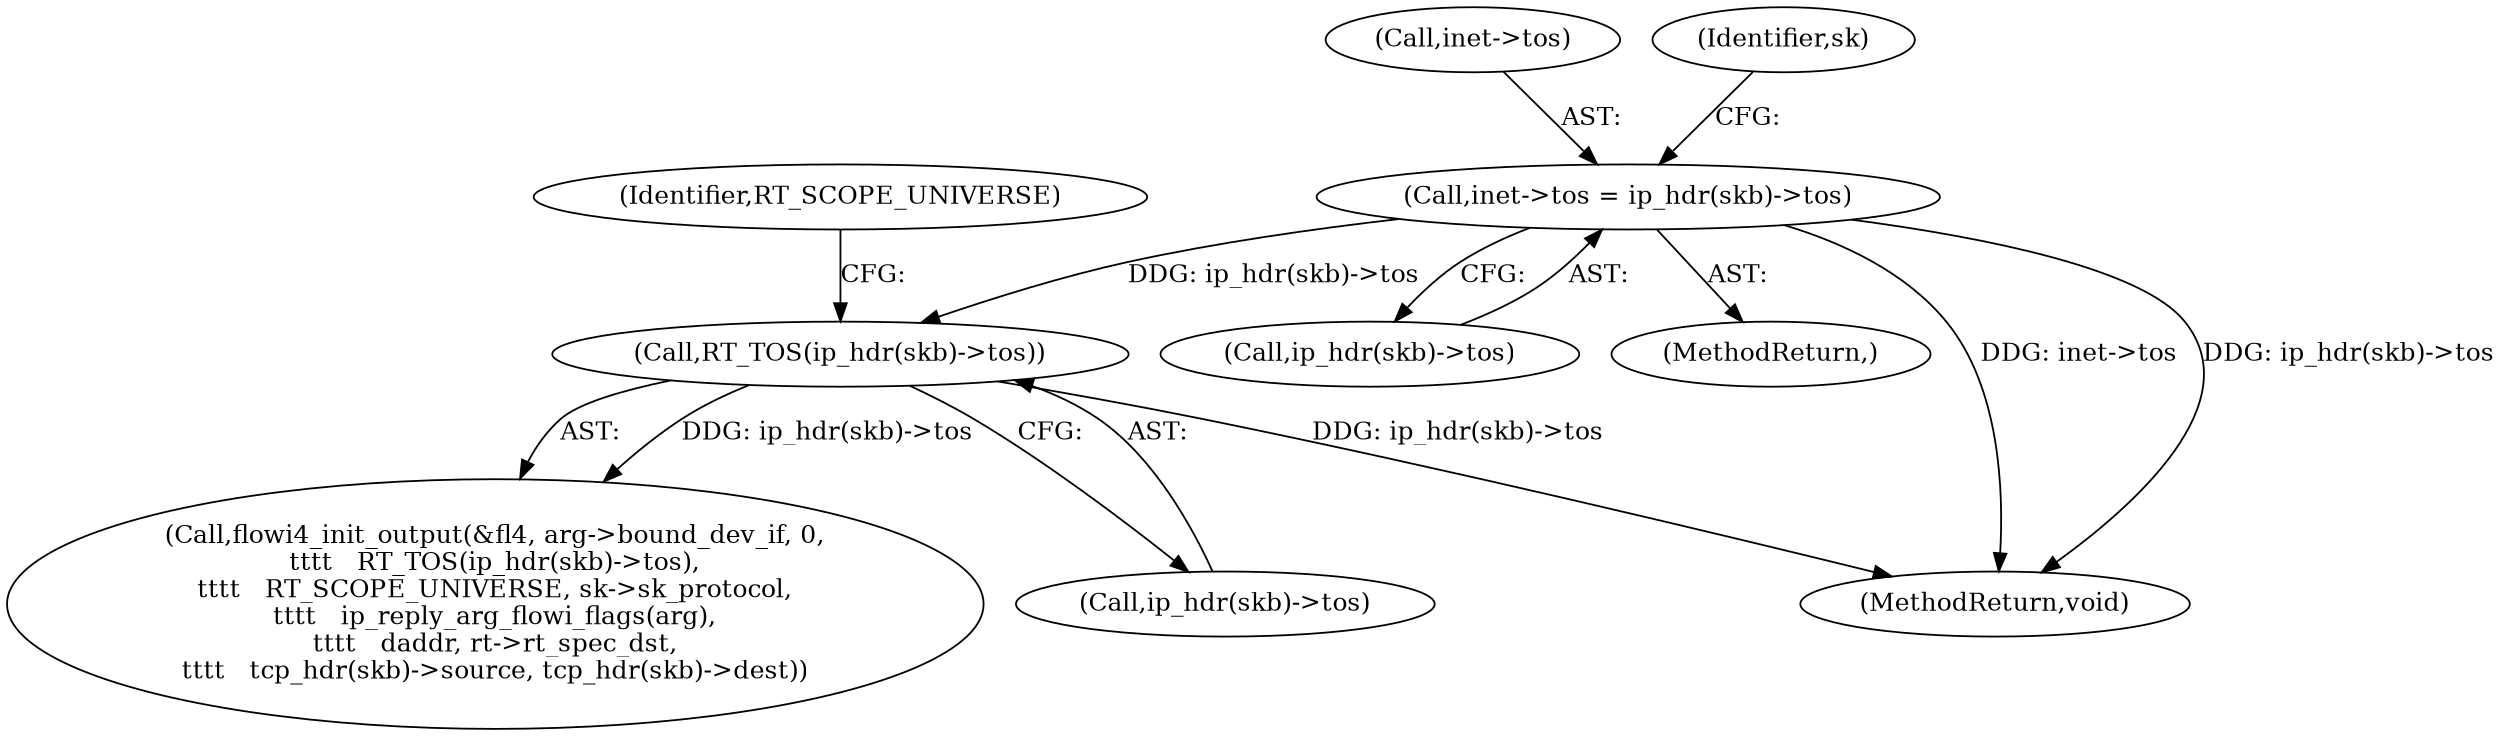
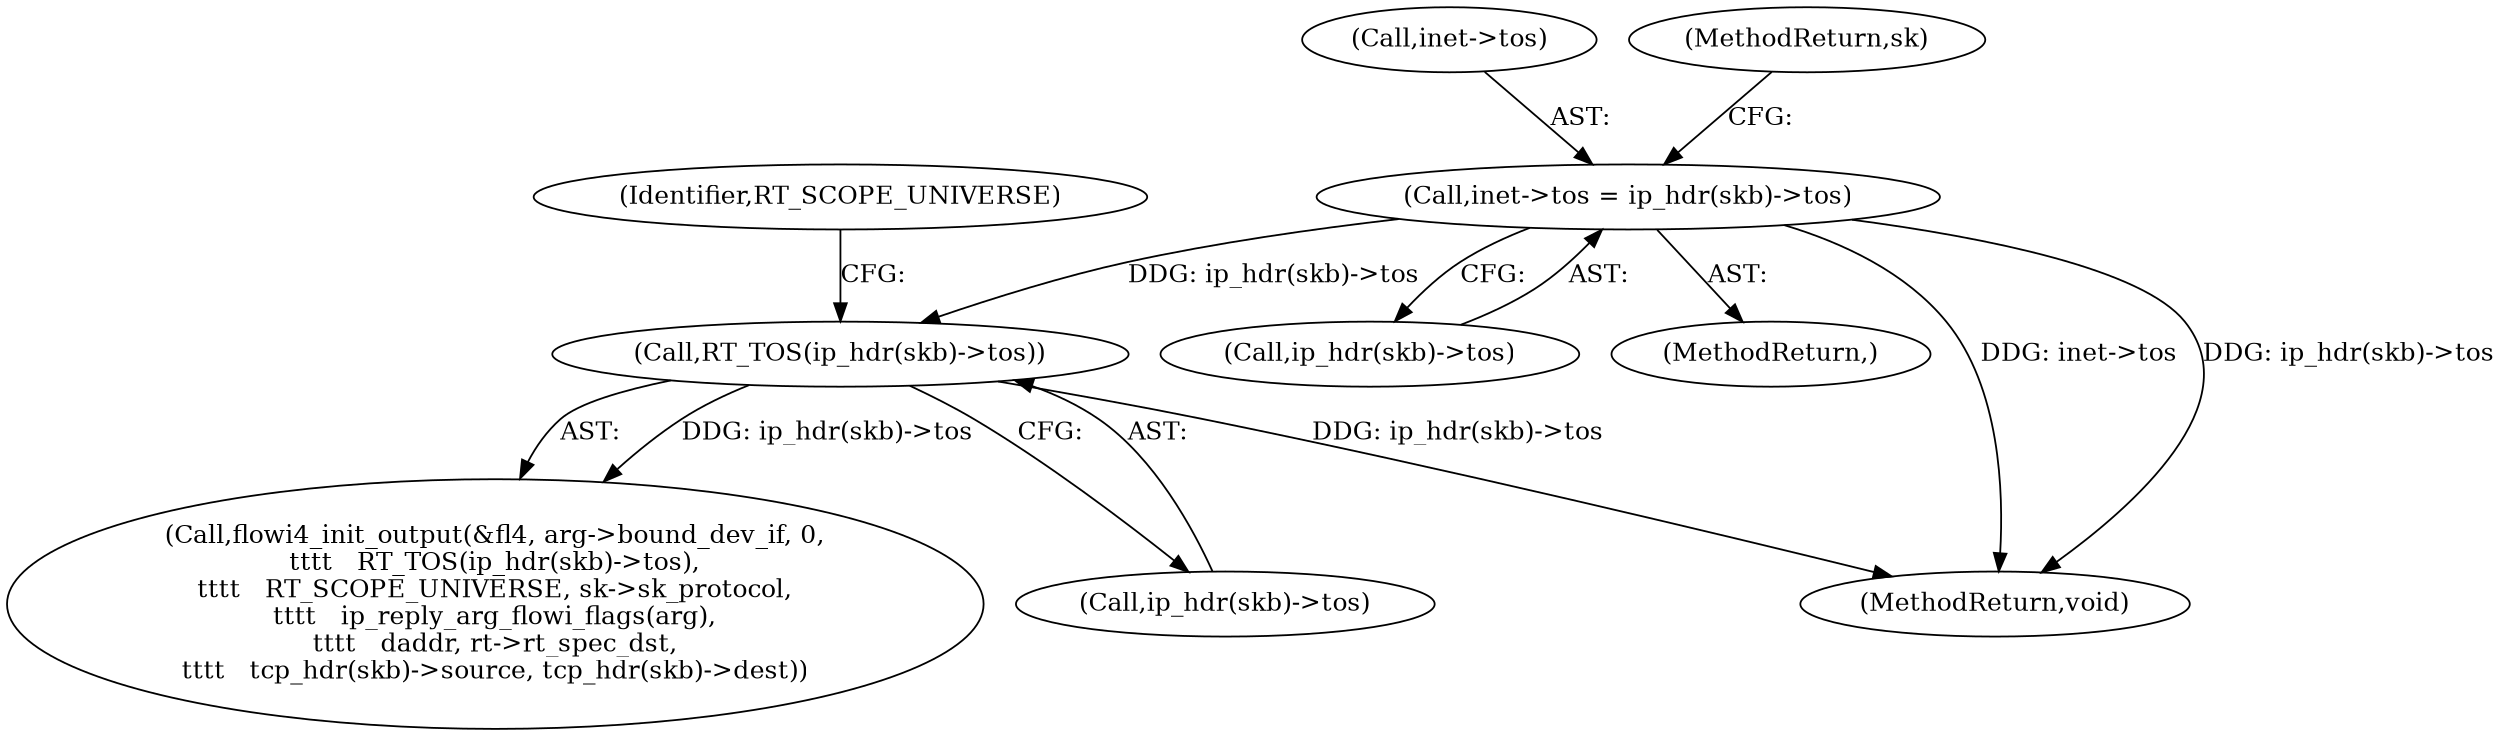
node "(Identifier,sk)": label "(Identifier,sk)" -> "(MethodReturn,sk)"
